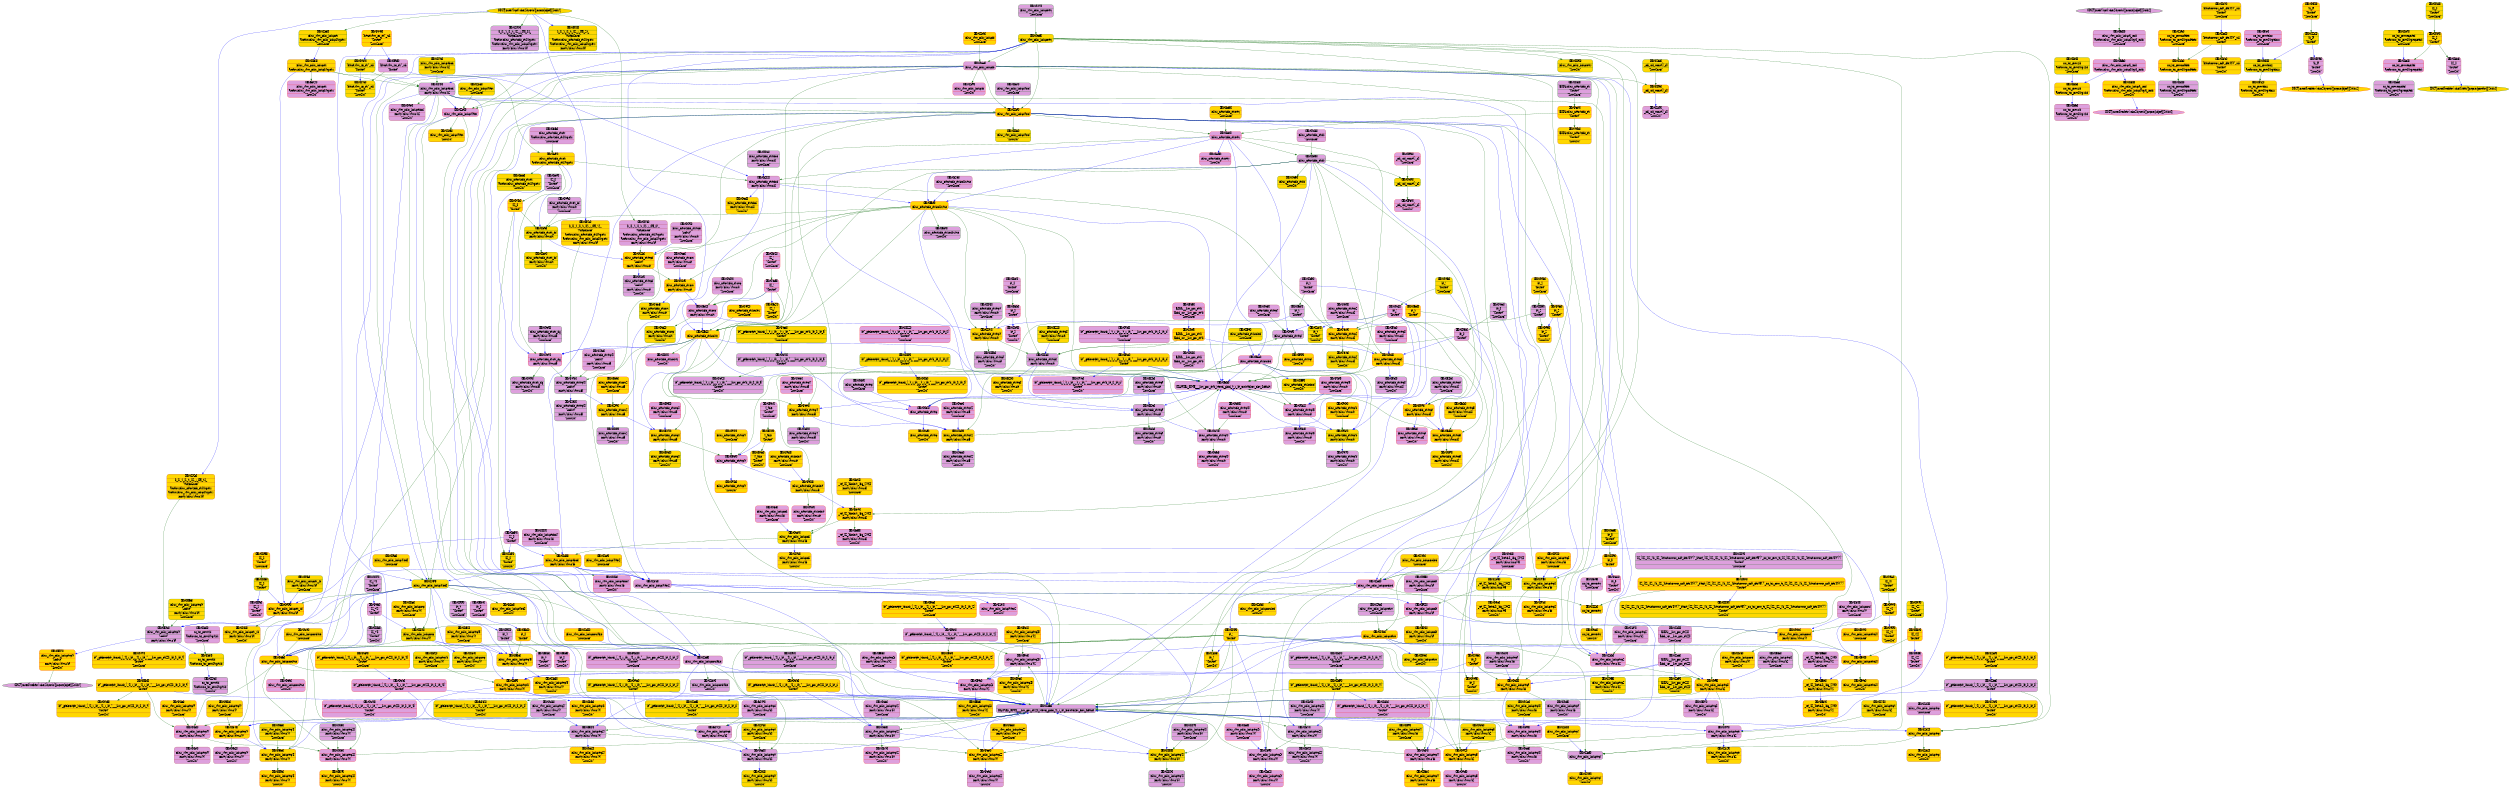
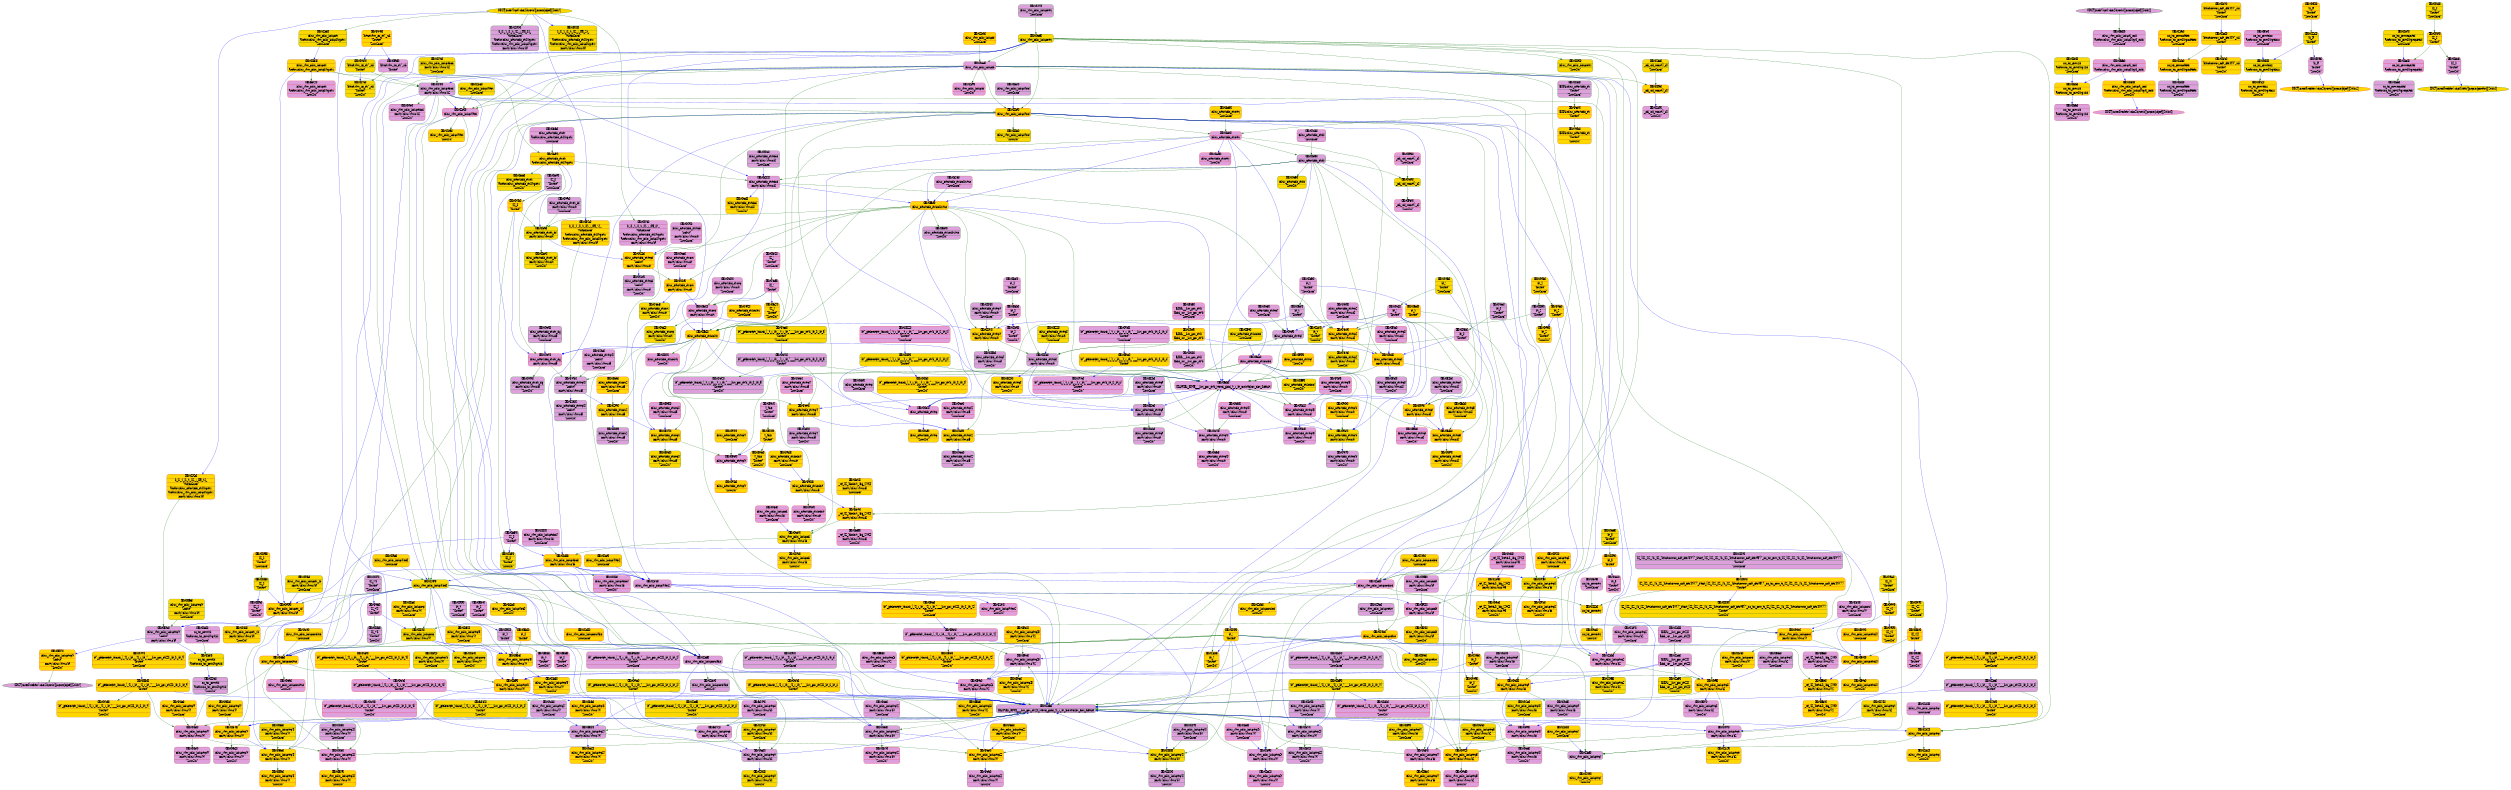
node "CE0x4826750": color darkgreen -> red
